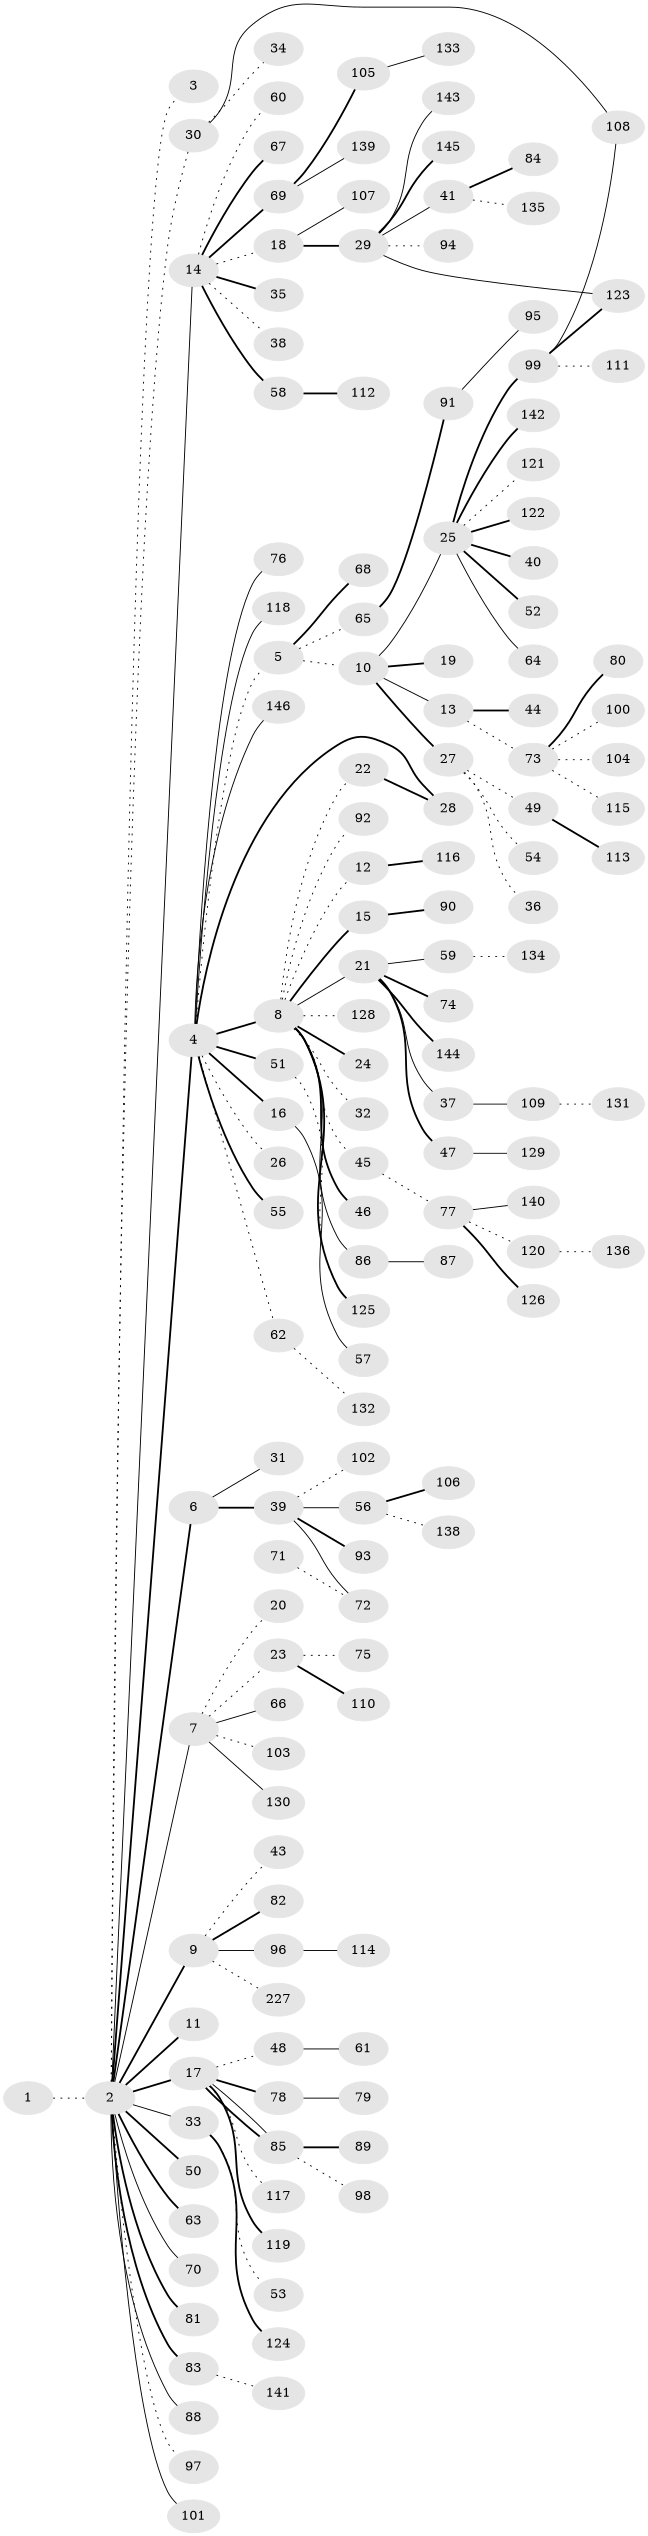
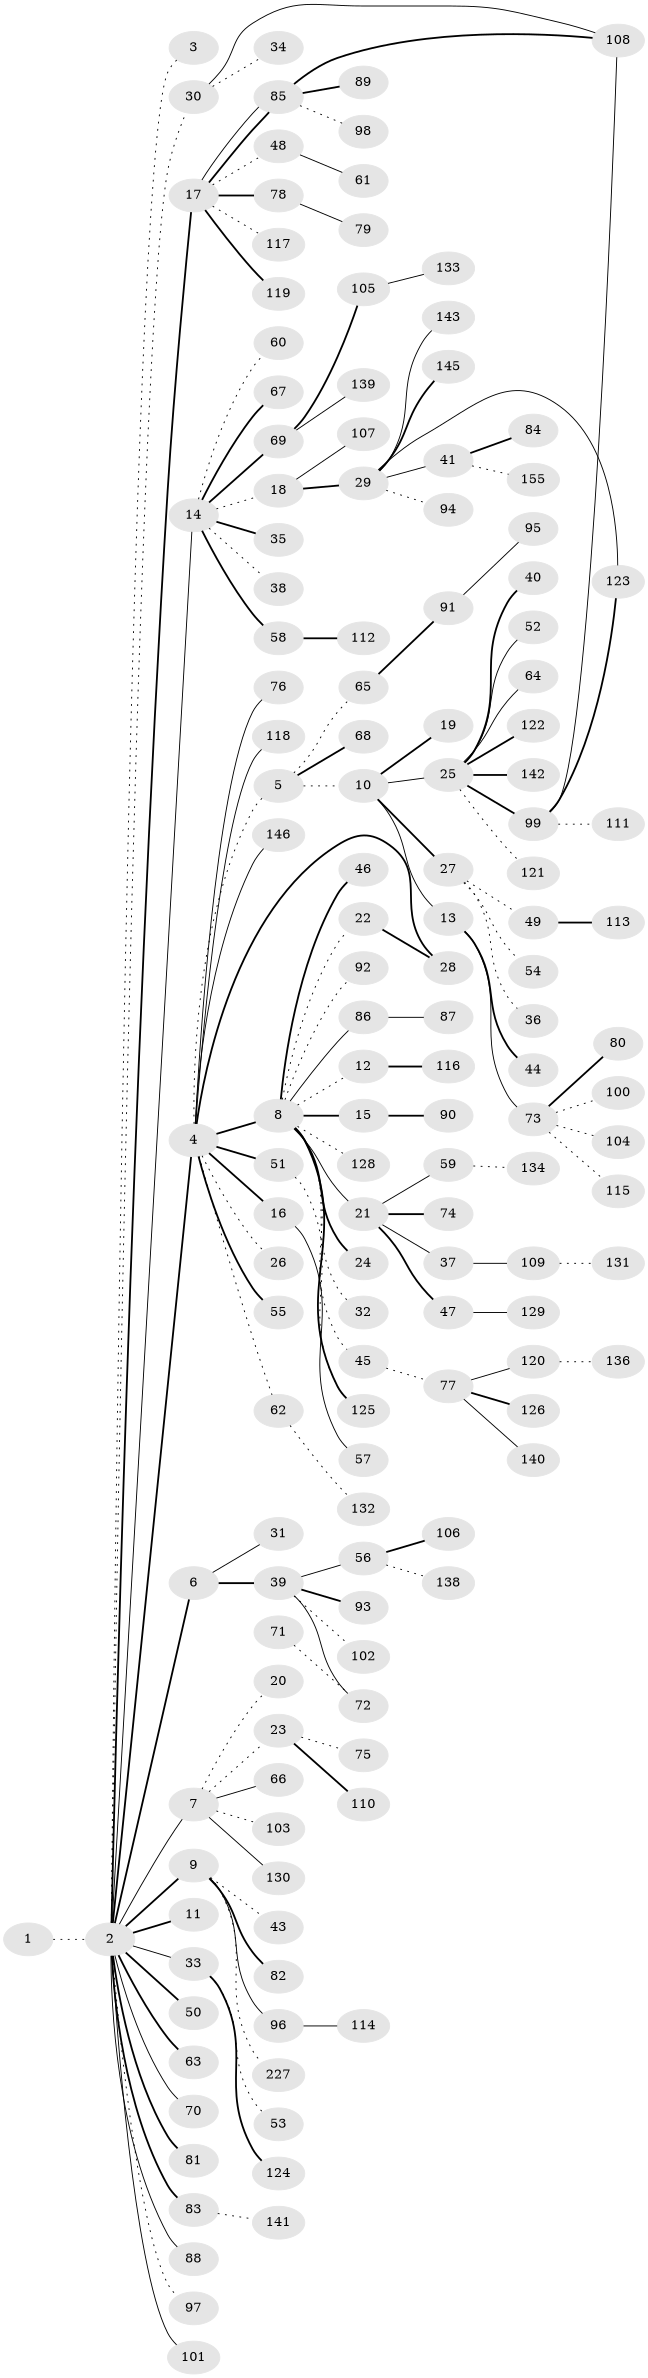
edge "108" -- "85": added
node "135": label "135" -> "155"
edge "25" -- "52": style bold -> solid
edge "13" -- "73": style dotted -> solid
node "144": removed
edge "77" -- "120": style dotted -> solid
